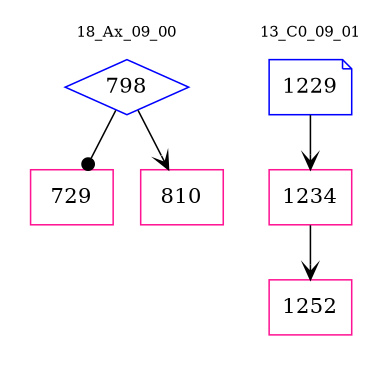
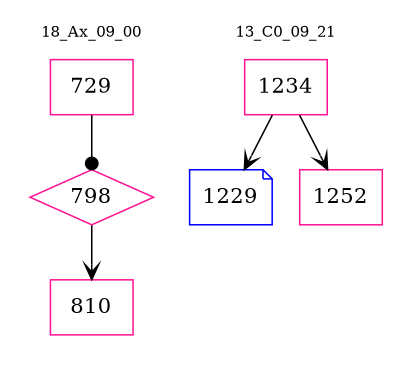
cluster "13_C0_09_01": label "13_C0_09_01" -> "13_C0_09_21"
node "798": color blue -> deeppink
edge "798" -> "729": reversed
edge "1229" -> "1234": reversed
